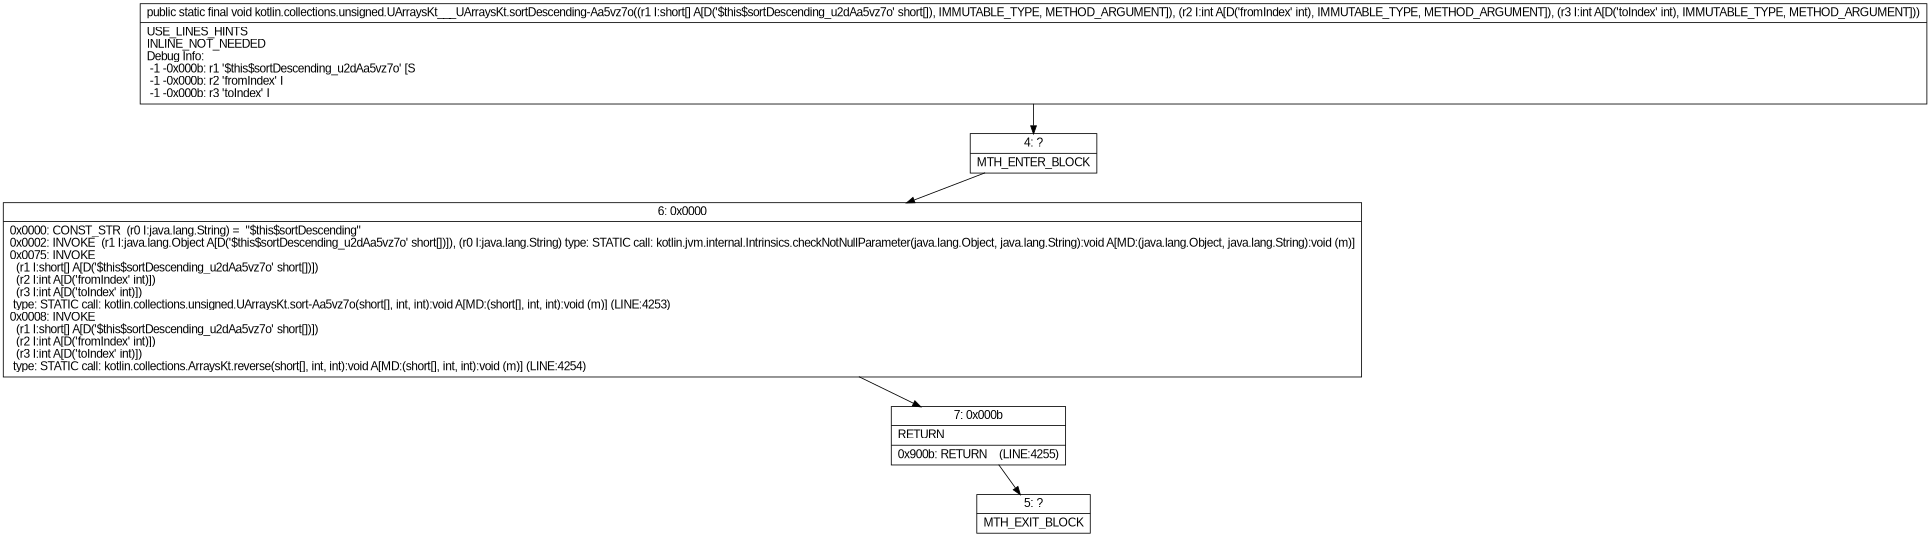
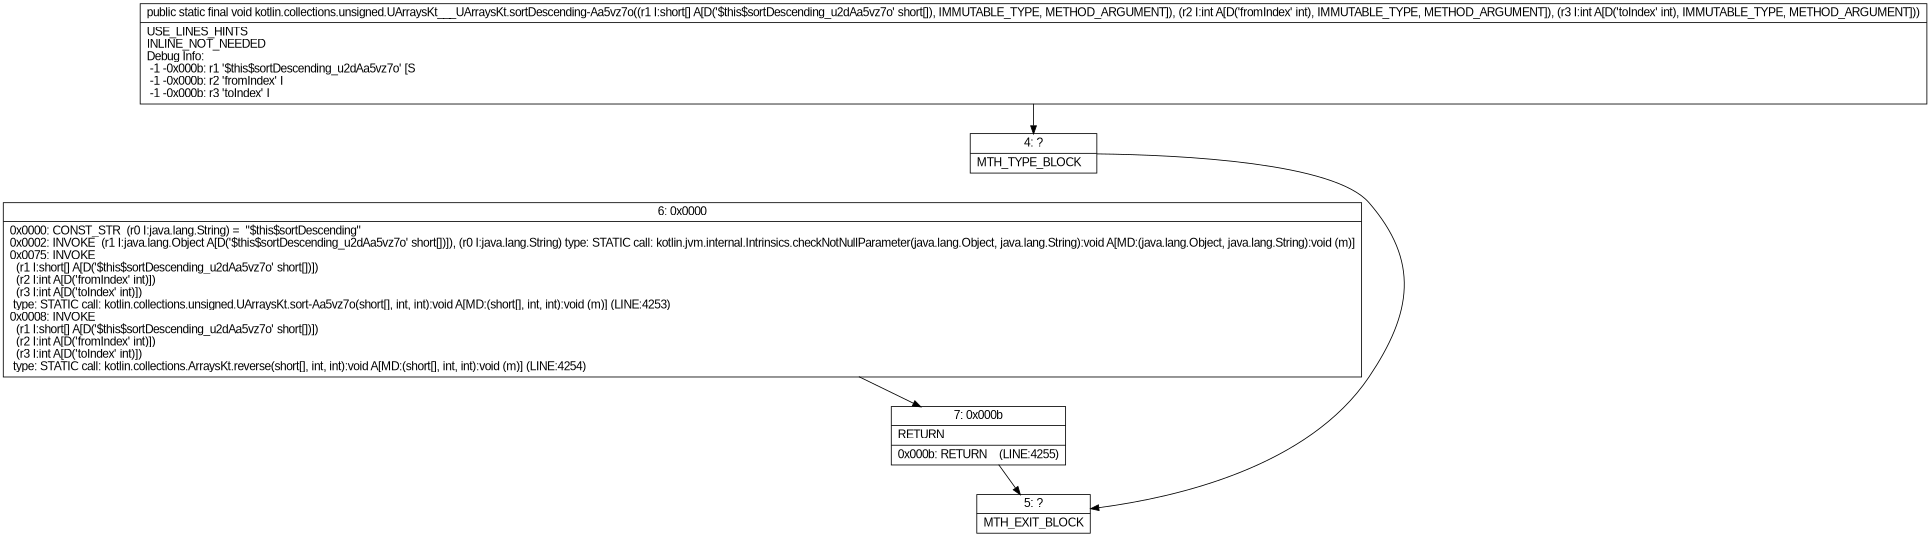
node "4: ?": text "MTH_ENTER_BLOCK" -> "MTH_TYPE_BLOCK"
edge "4: ?" -> "6: 0x0000": now "4: ?" -> "5: ?"
node "7: 0x000b": text "0x900b: RETURN    (LINE:4255)" -> "0x000b: RETURN    (LINE:4255)"
